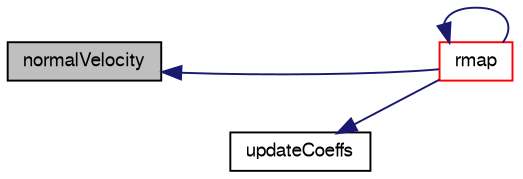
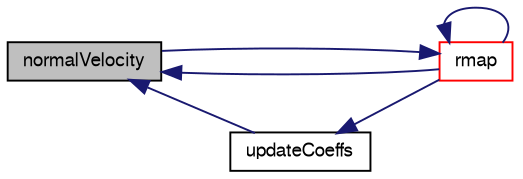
edge "normalVelocity" -> "rmap": added
edge "updateCoeffs" -> "normalVelocity": added
